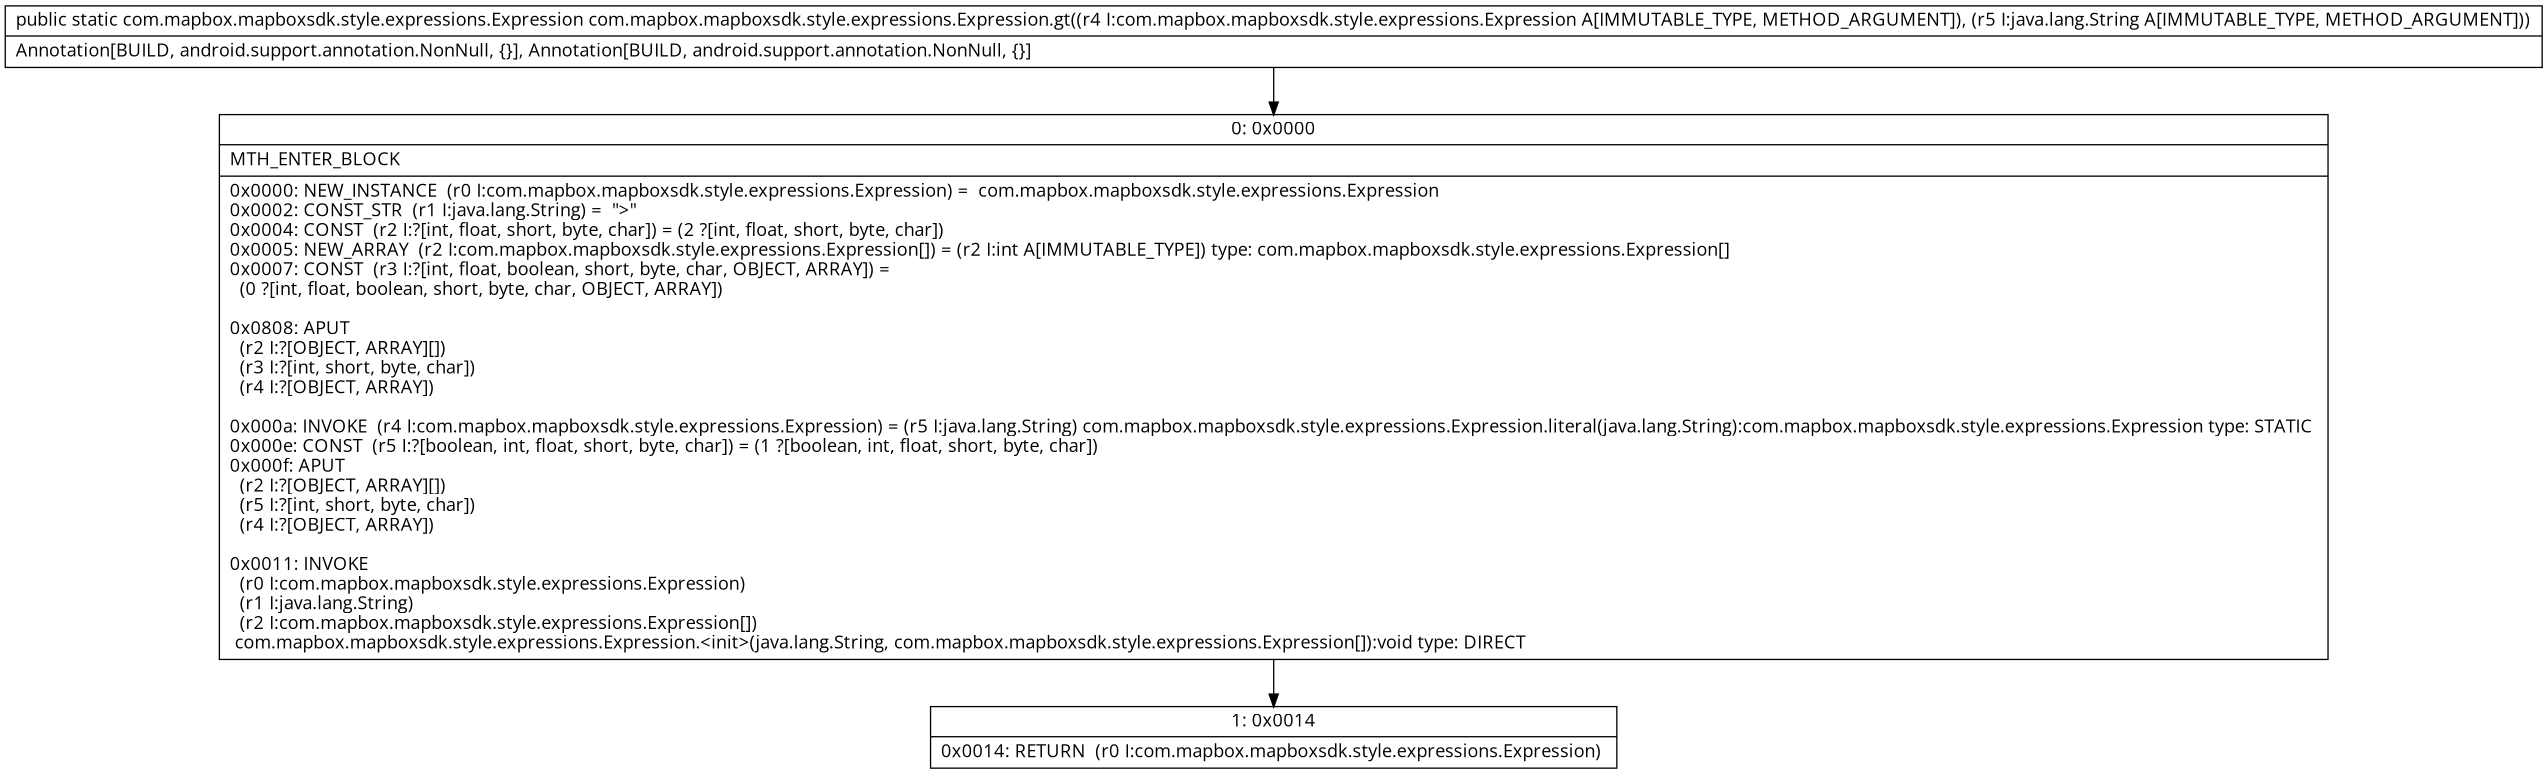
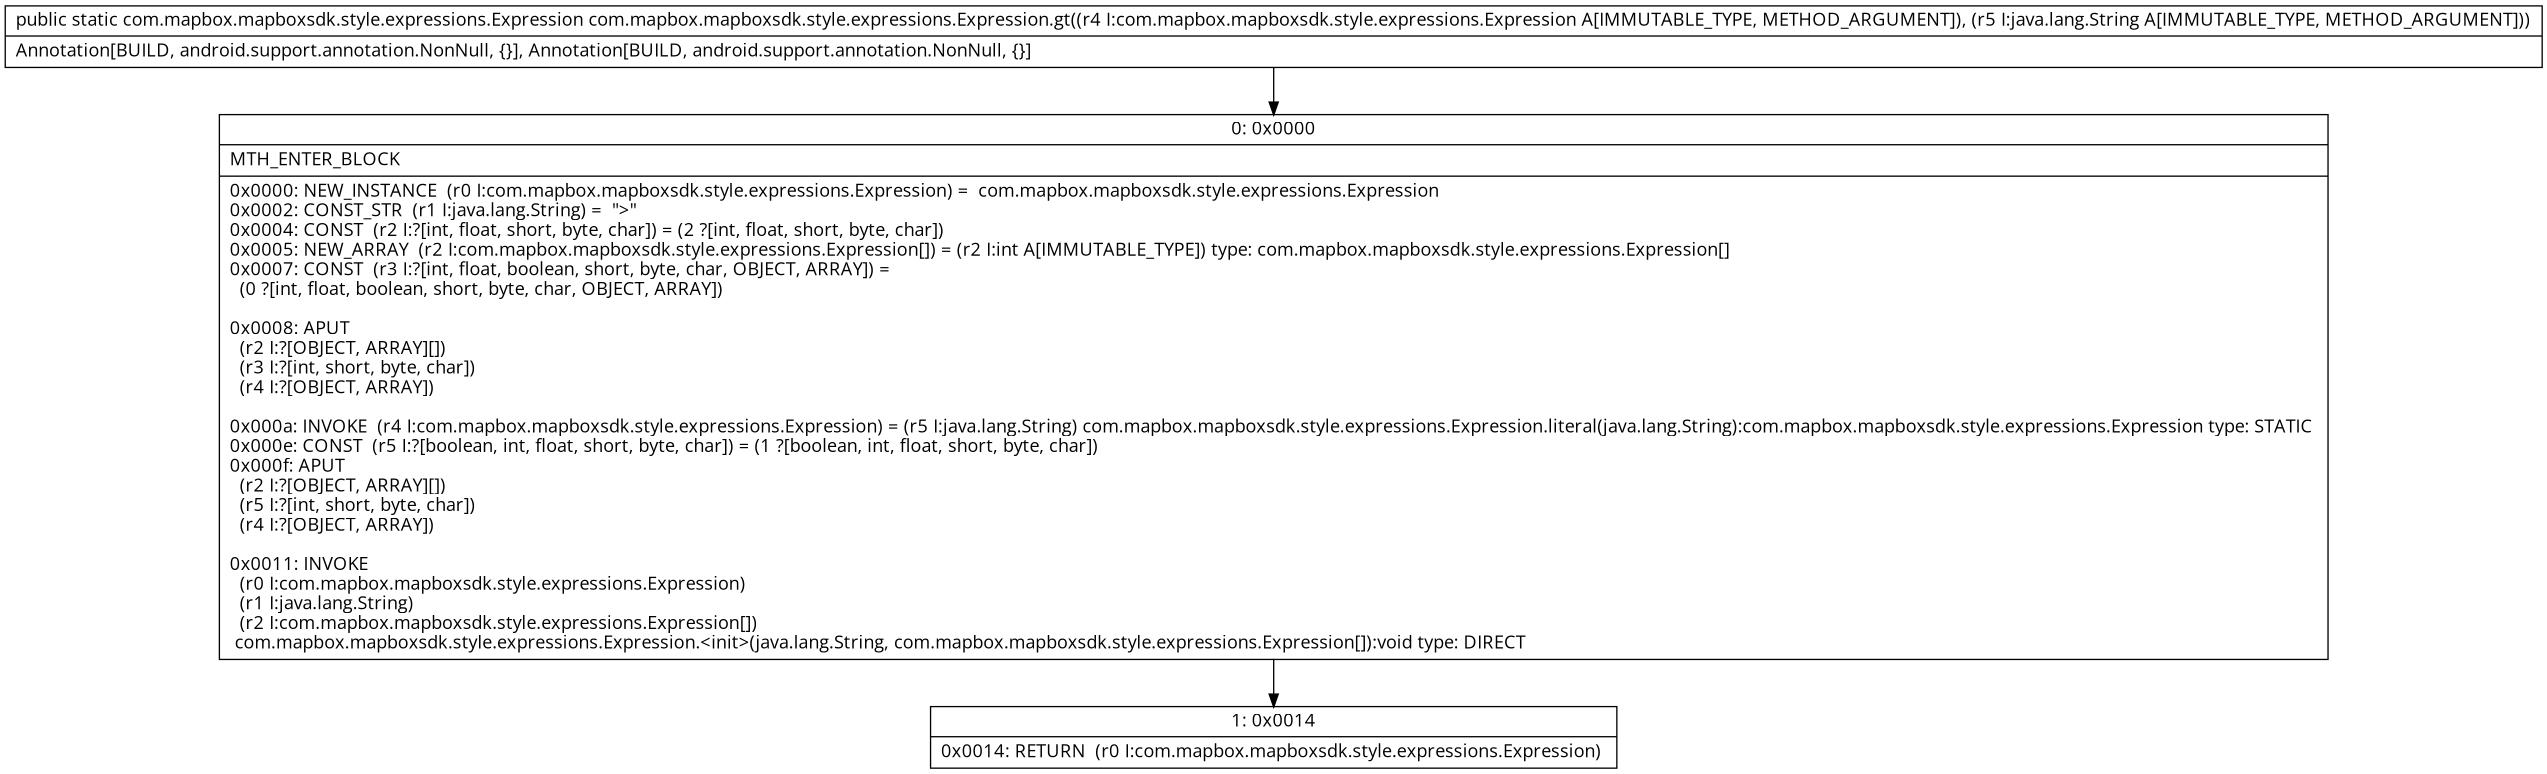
node "0: 0x0000": text "0x0808: APUT" -> "0x0008: APUT"
